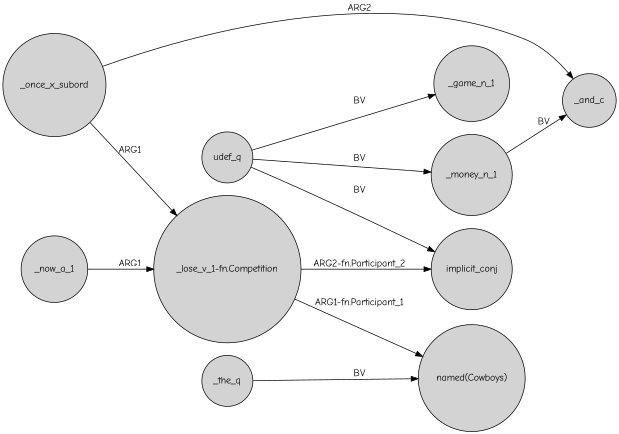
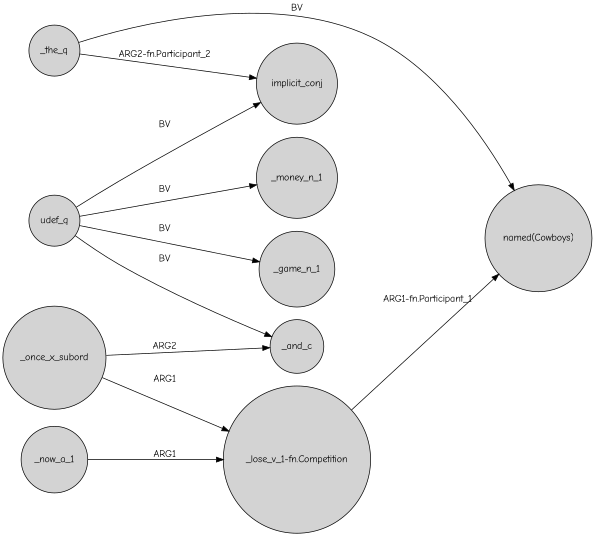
edge "_money_n_1" -> "_and_c": now "udef_q" -> "_and_c"
edge "_lose_v_1-fn.Competition" -> "implicit_conj": now "_the_q" -> "implicit_conj"
